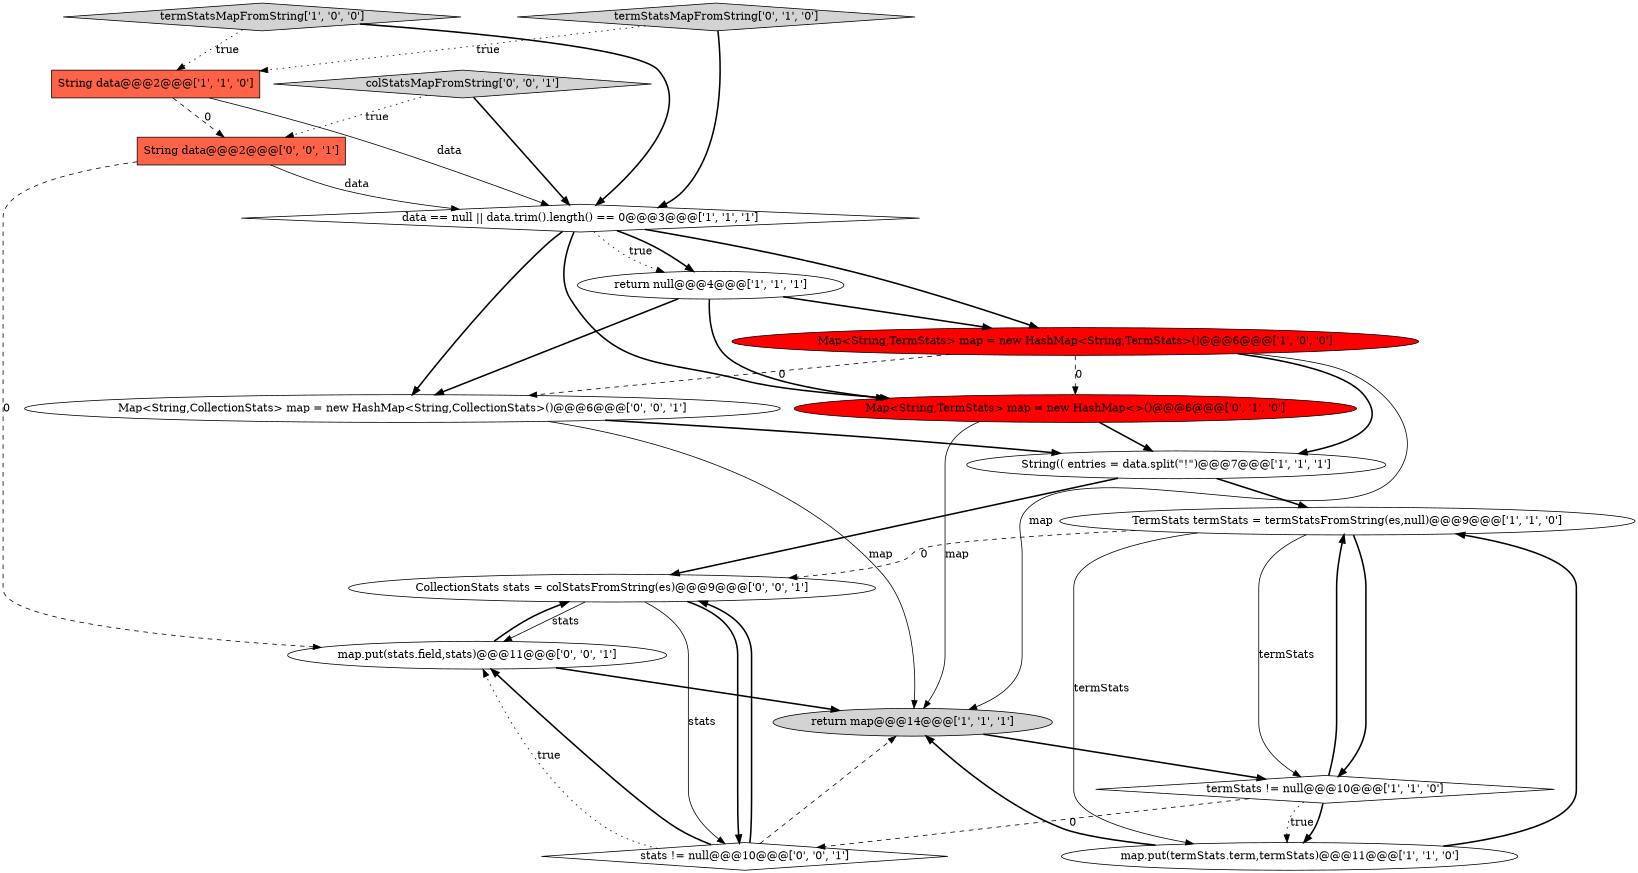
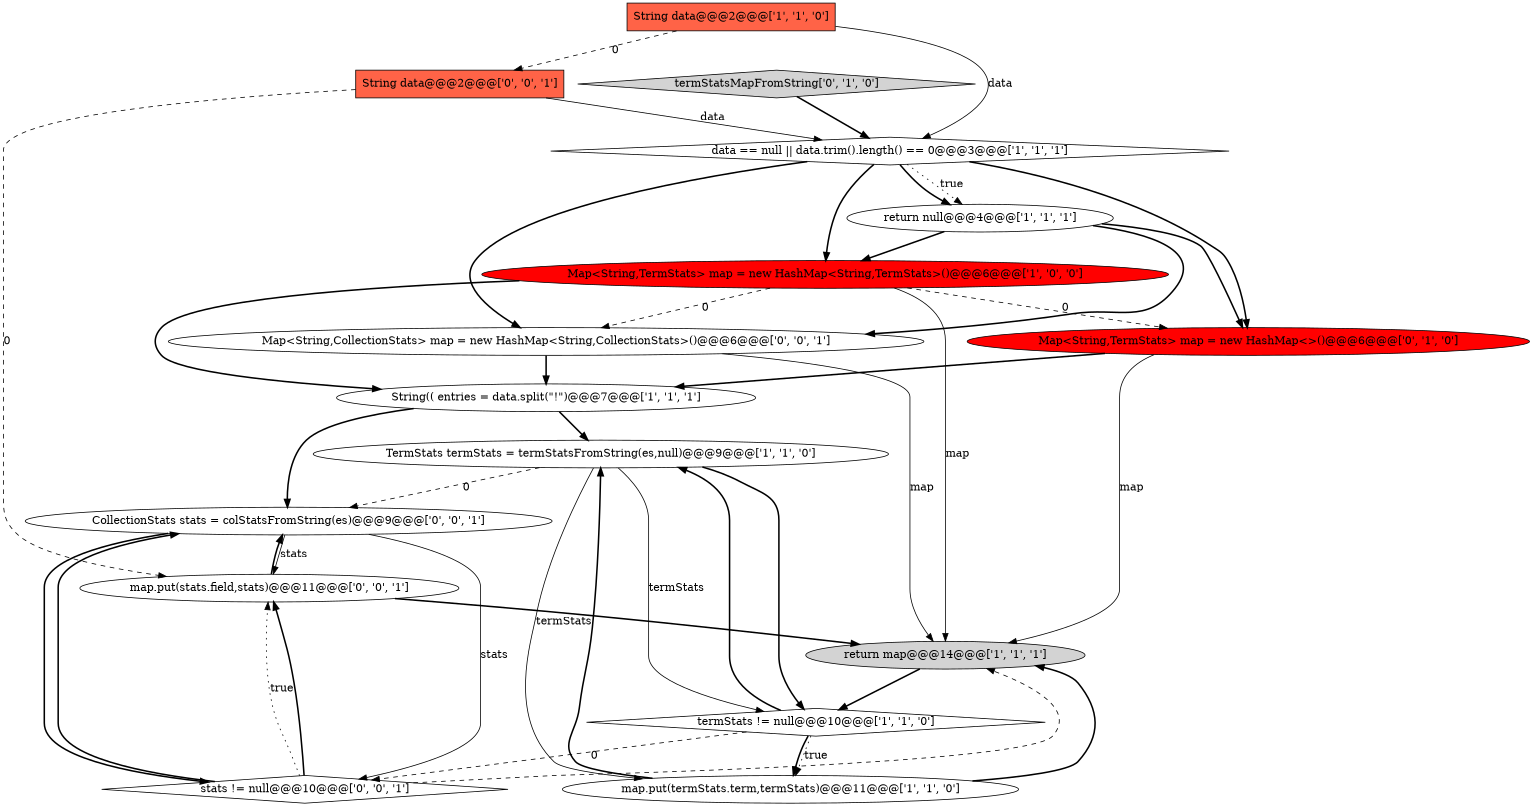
node "termStatsMapFromString['1', '0', '0']": removed
edge "termStatsMapFromString['0', '1', '0']" -> "String data@@@2@@@['1', '1', '0']": removed, label "true"
node "colStatsMapFromString['0', '0', '1']": removed
